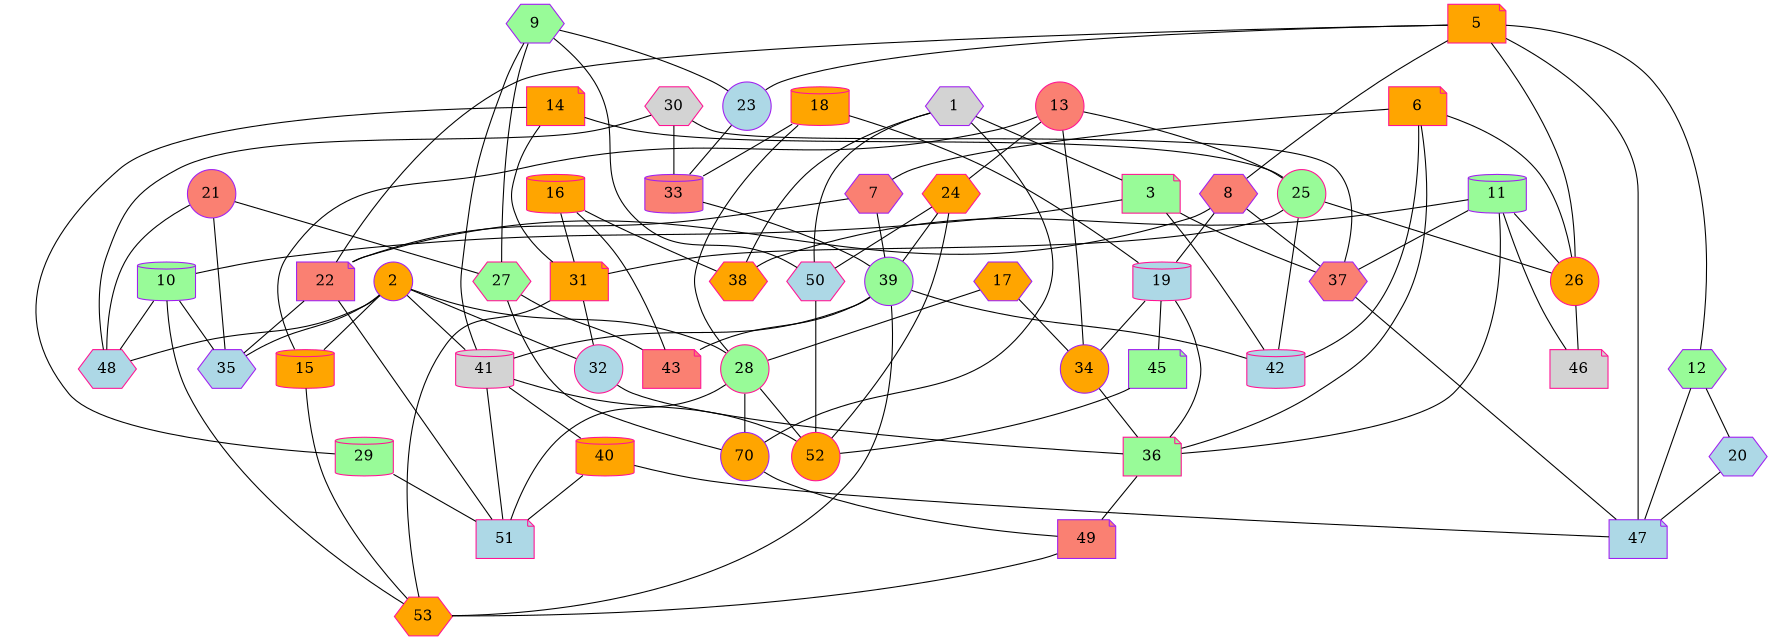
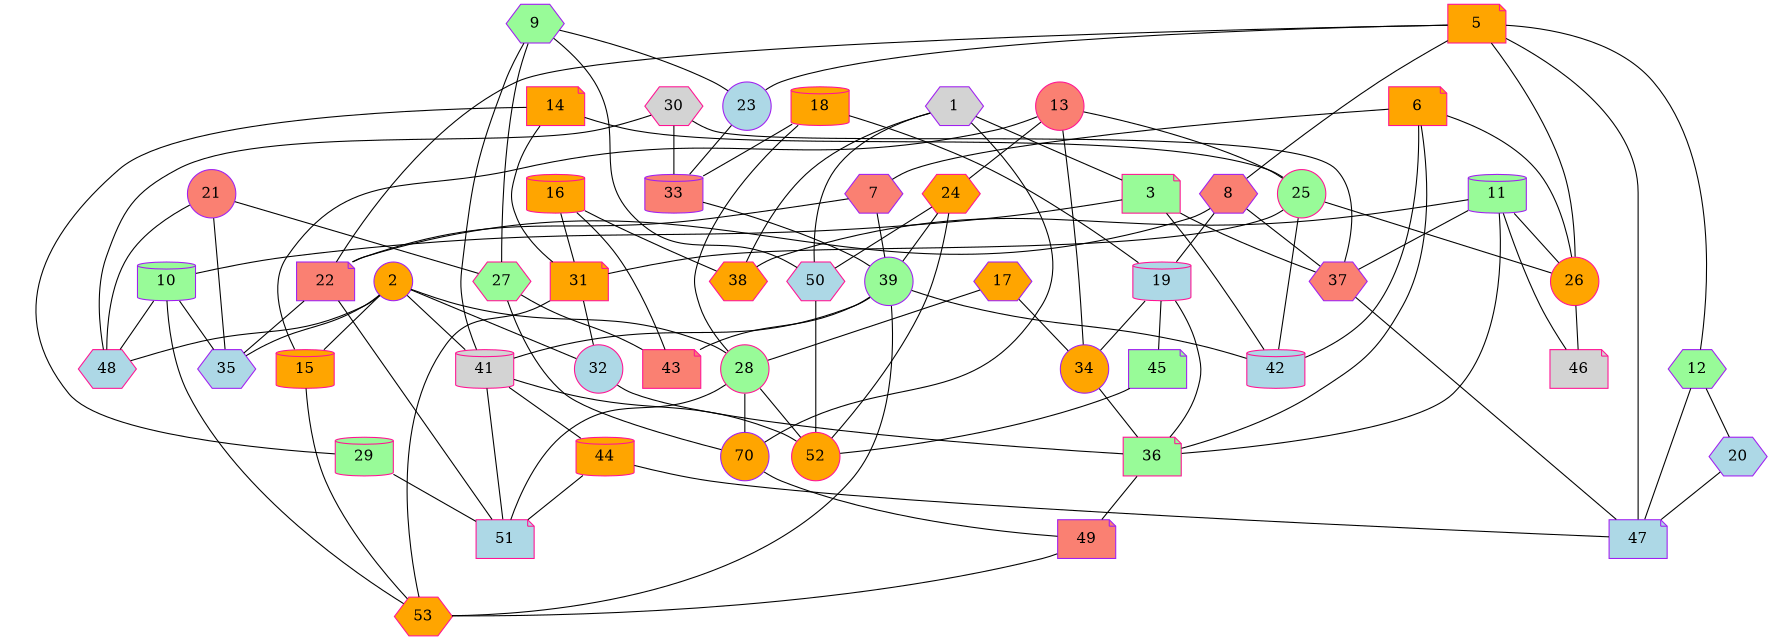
node "40": label "40" -> "44"
